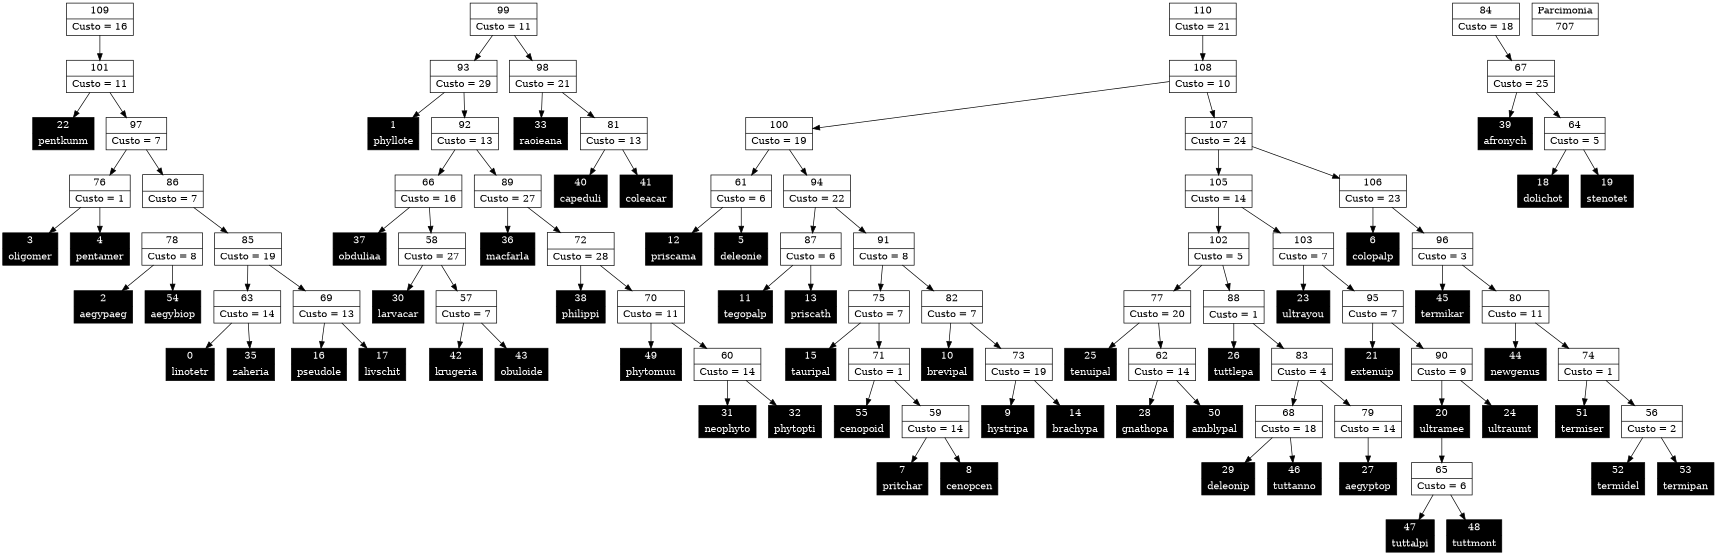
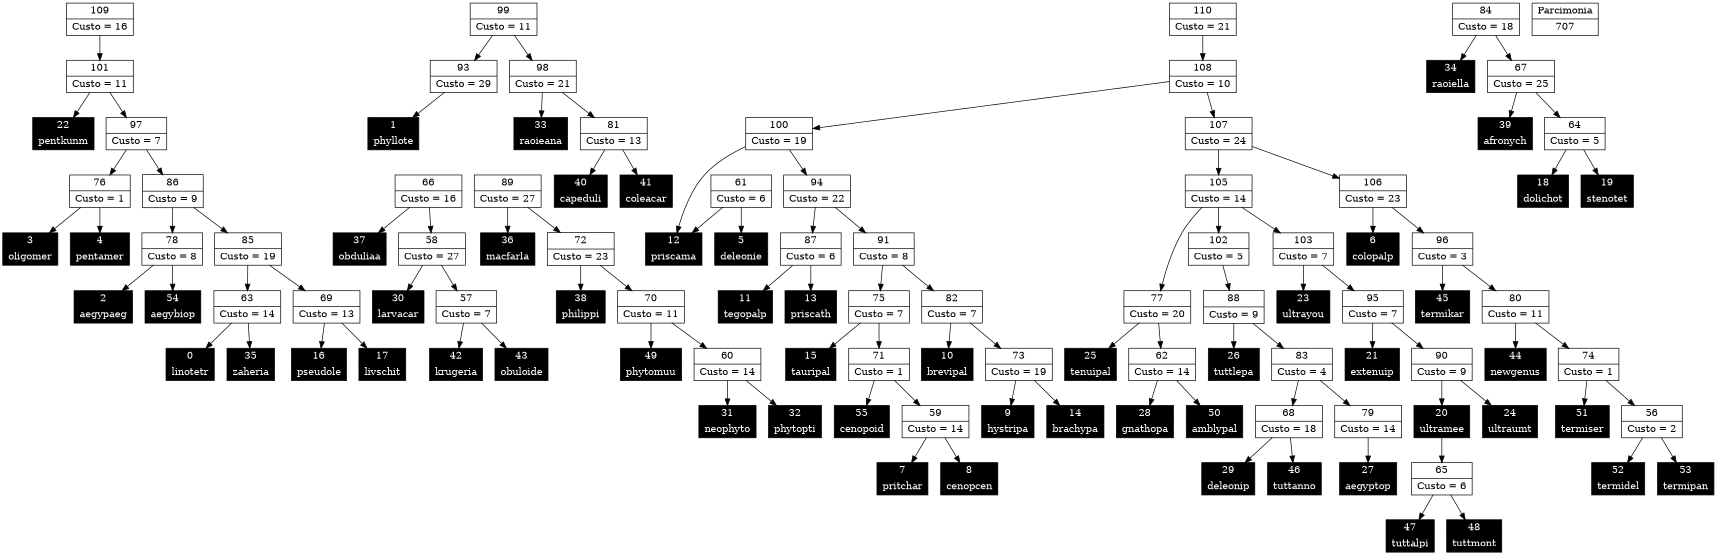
node "34": added
node "92": removed
edge "100" -> "61": now "100" -> "12"
node "86": text "Custo = 7" -> "Custo = 9"
edge "86" -> "78": added
node "72": text "Custo = 28" -> "Custo = 23"
edge "102" -> "77": now "105" -> "77"
node "88": text "Custo = 1" -> "Custo = 9"
